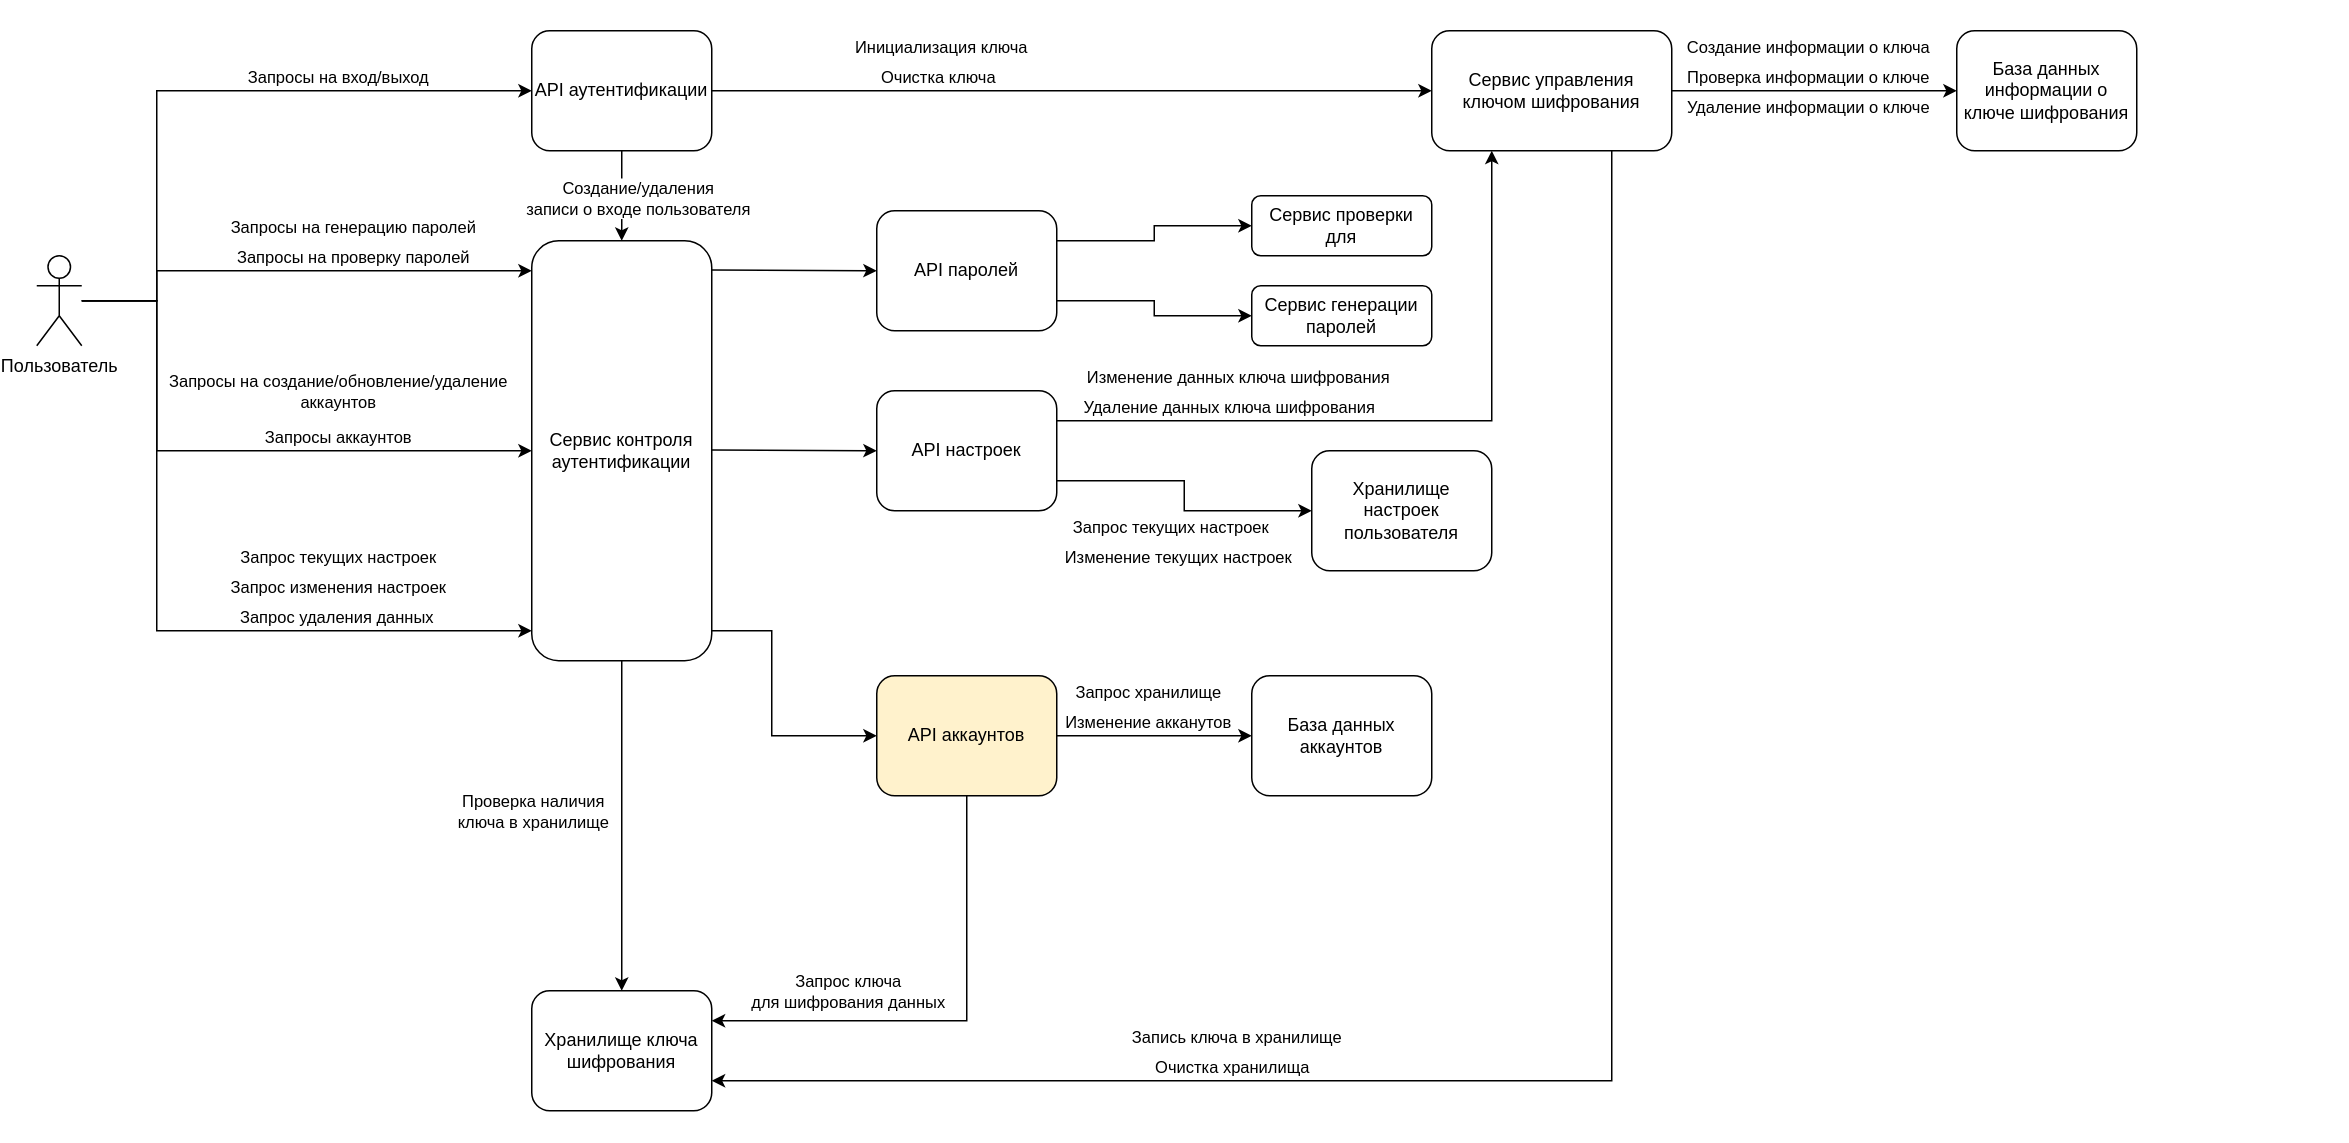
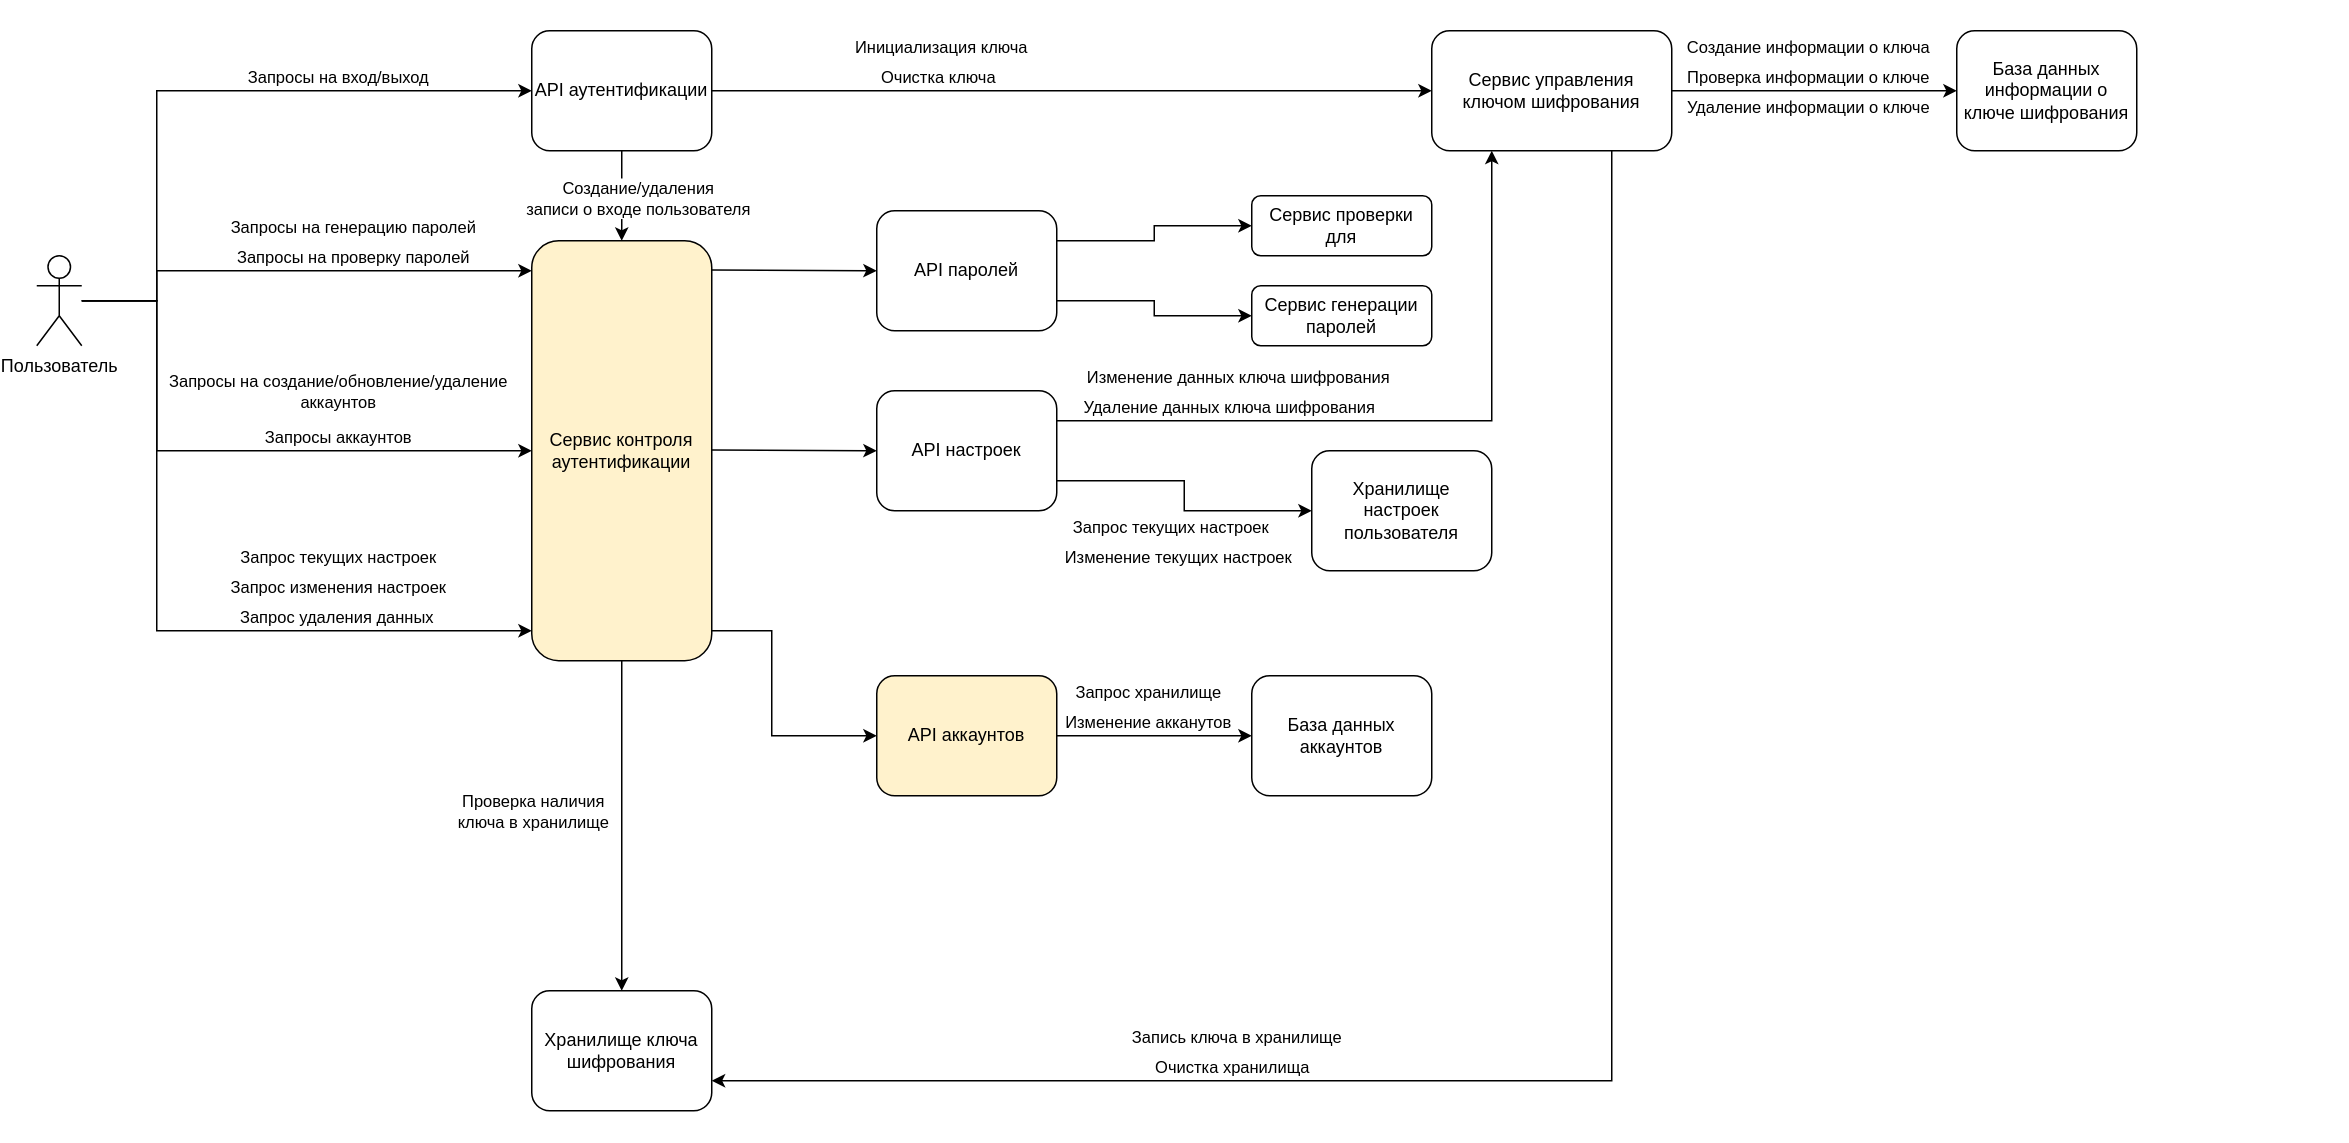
node "Сервис контроля аутентификации": fillcolor #ffffff -> #fff2cc
edge "API аккаунтов" -> "Хранилище ключа шифрования": removed, label "Запрос ключа для шифрования данных"
